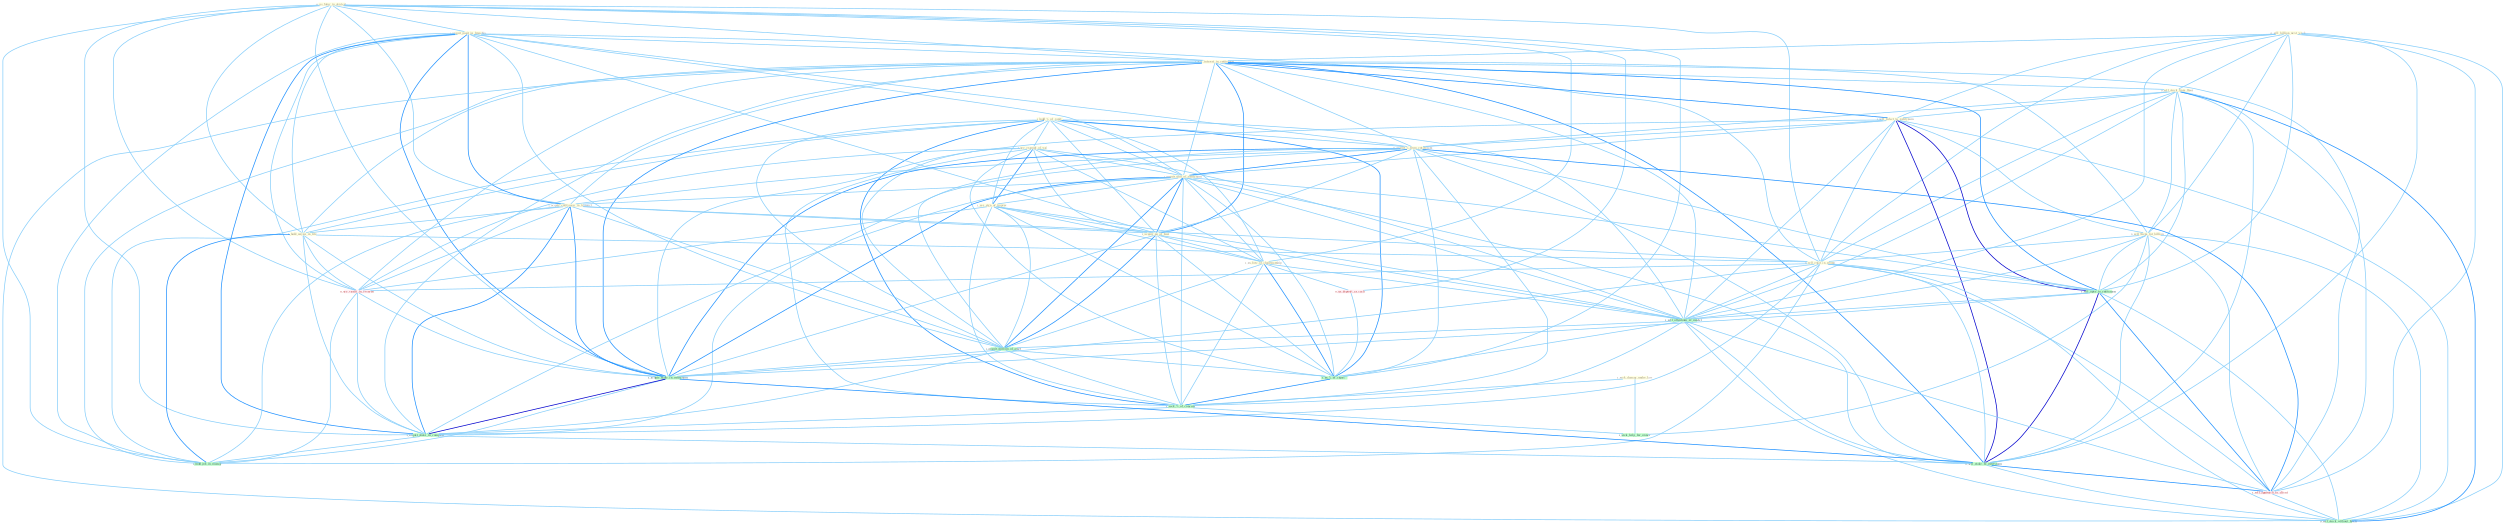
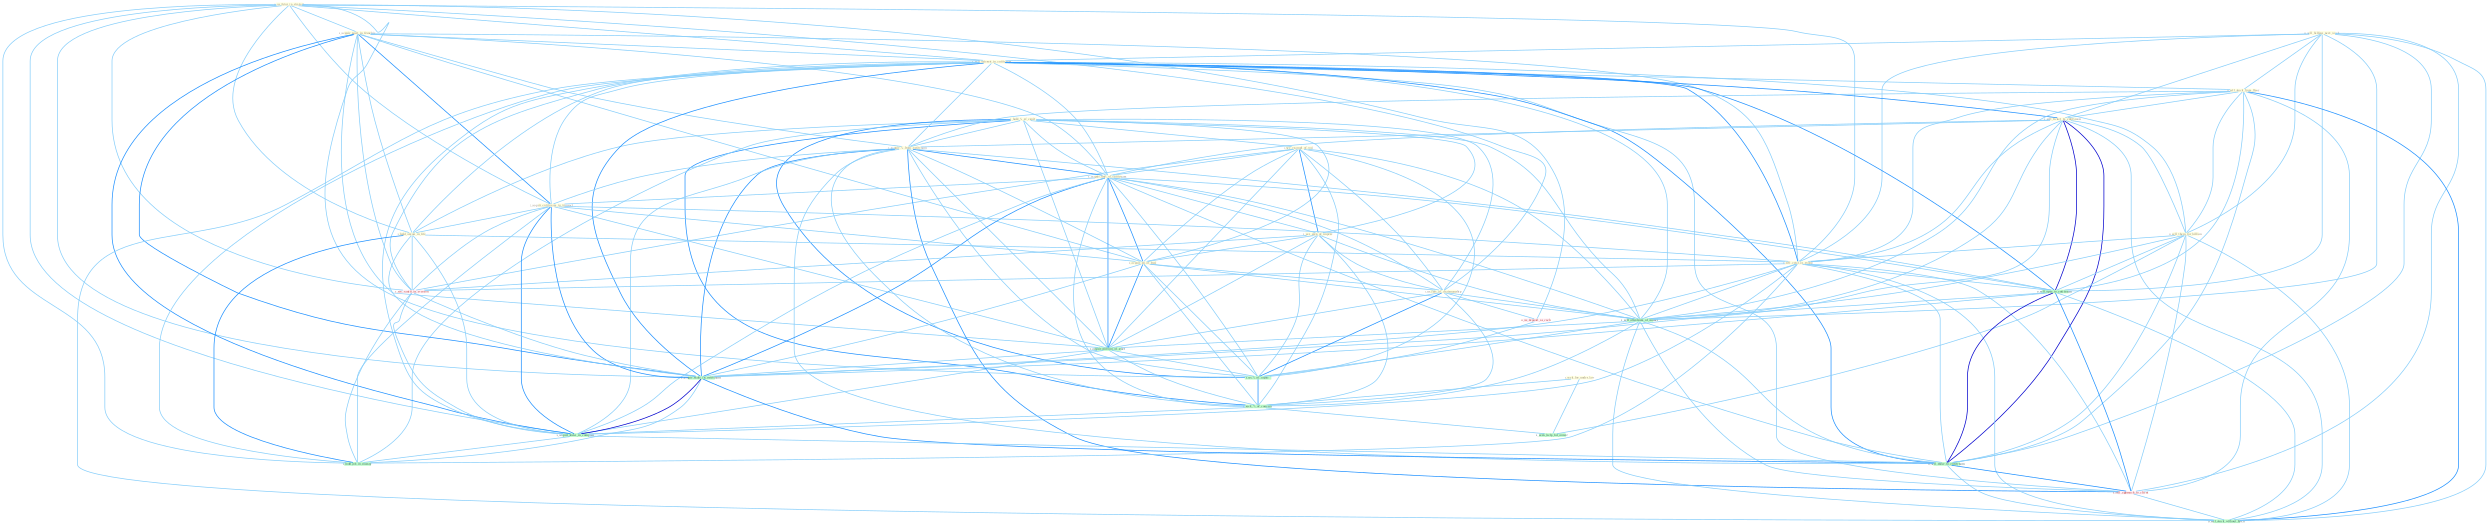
edge "1_sell_interest_in_entitynam" -- "1_acquir_on_of_busi": now "1_sell_interest_in_entitynam" -- "0_sell_estat_in_swoop"
edge "1_acquir_posit_in_franchis" -- "1_hold_job_in_manag": removed
node "1_seek_damag_under_law": label "1_seek_damag_under_law" -> "1_seek_for_under_law"
